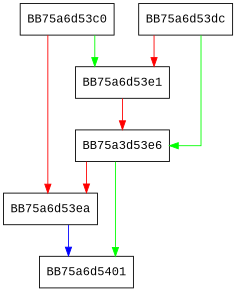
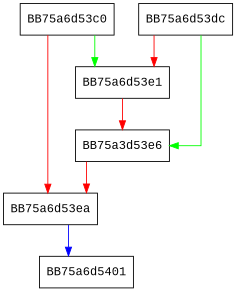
edge "BB75a3d53e6" -> "BB75a6d5401": removed
